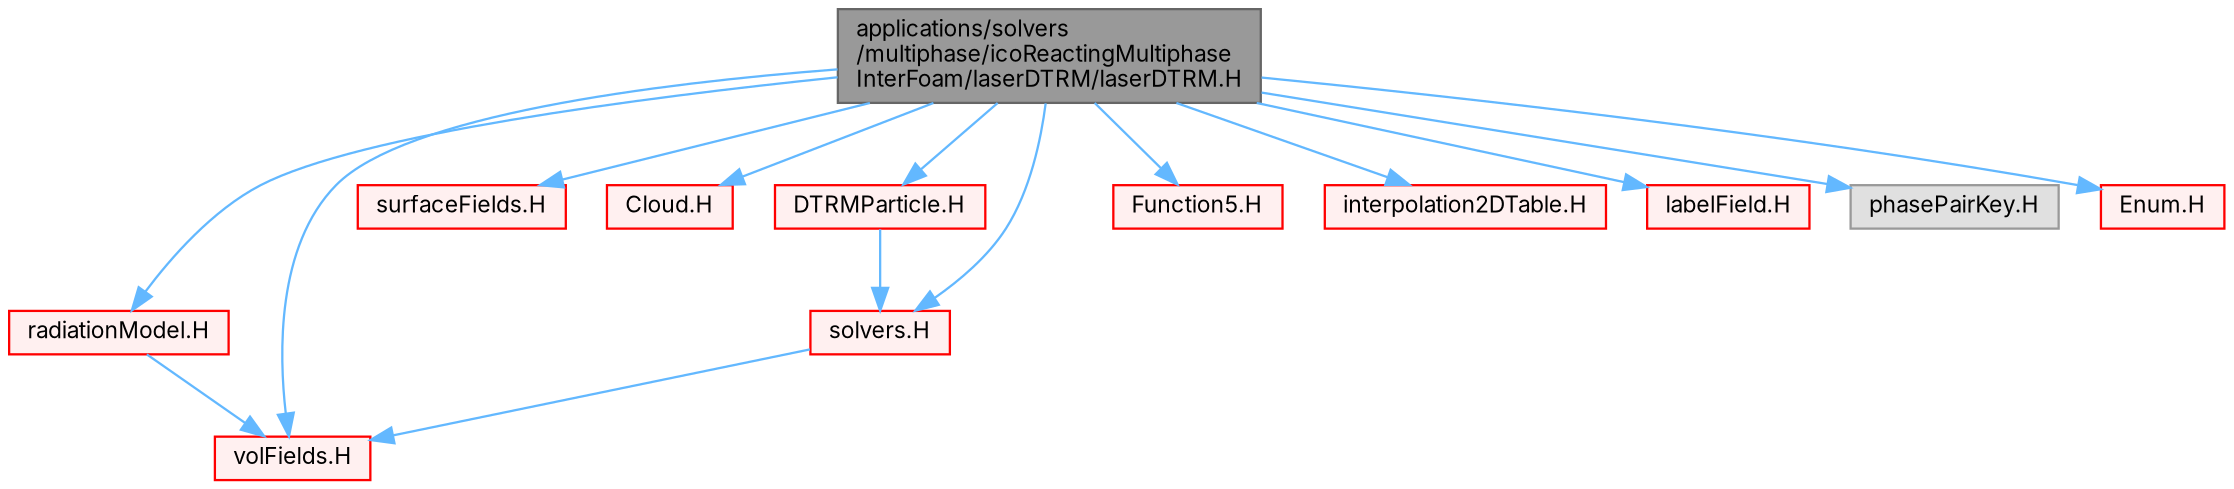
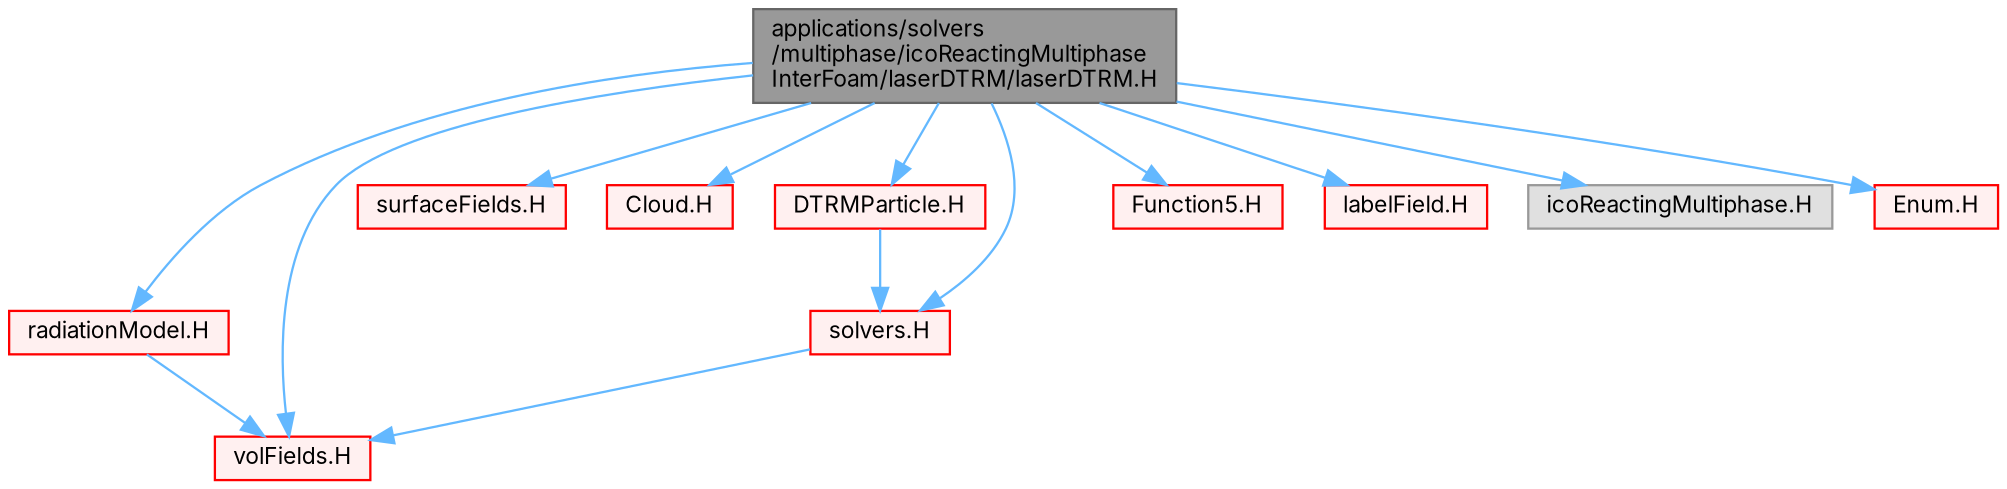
node "interpolation2DTable.H": removed
node "phasePairKey.H": label "phasePairKey.H" -> "icoReactingMultiphase.H"
